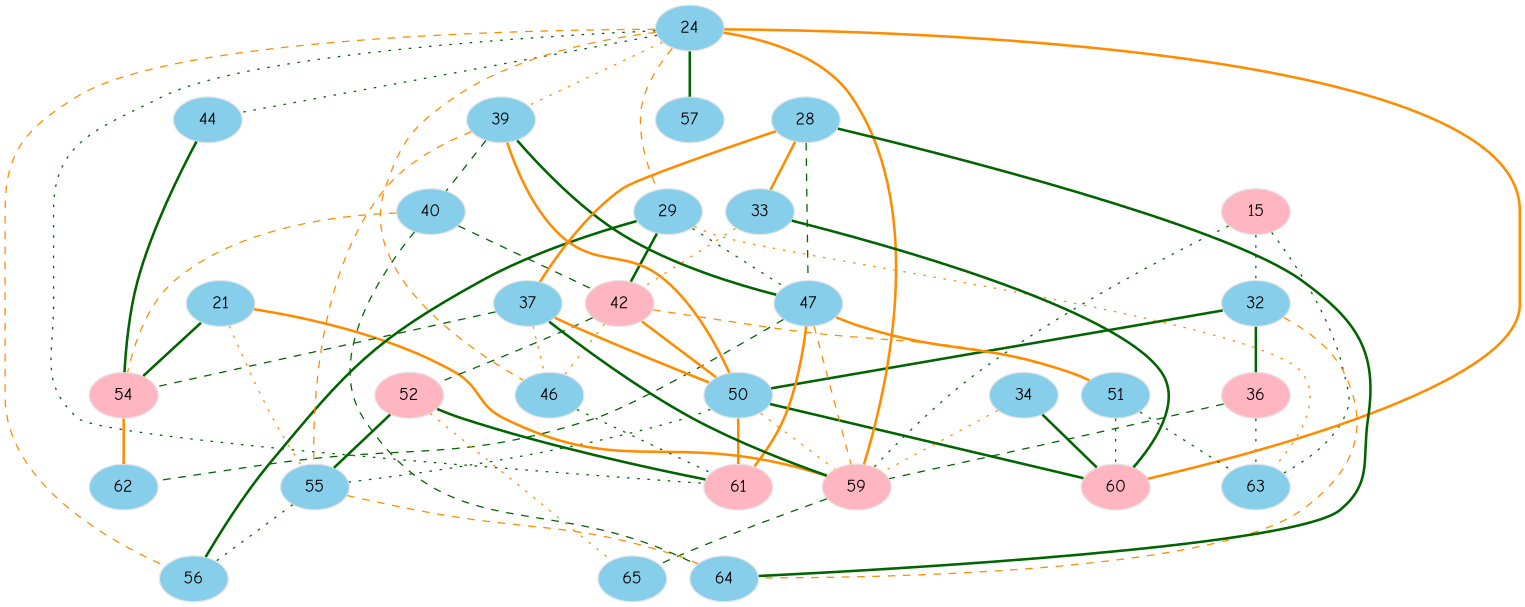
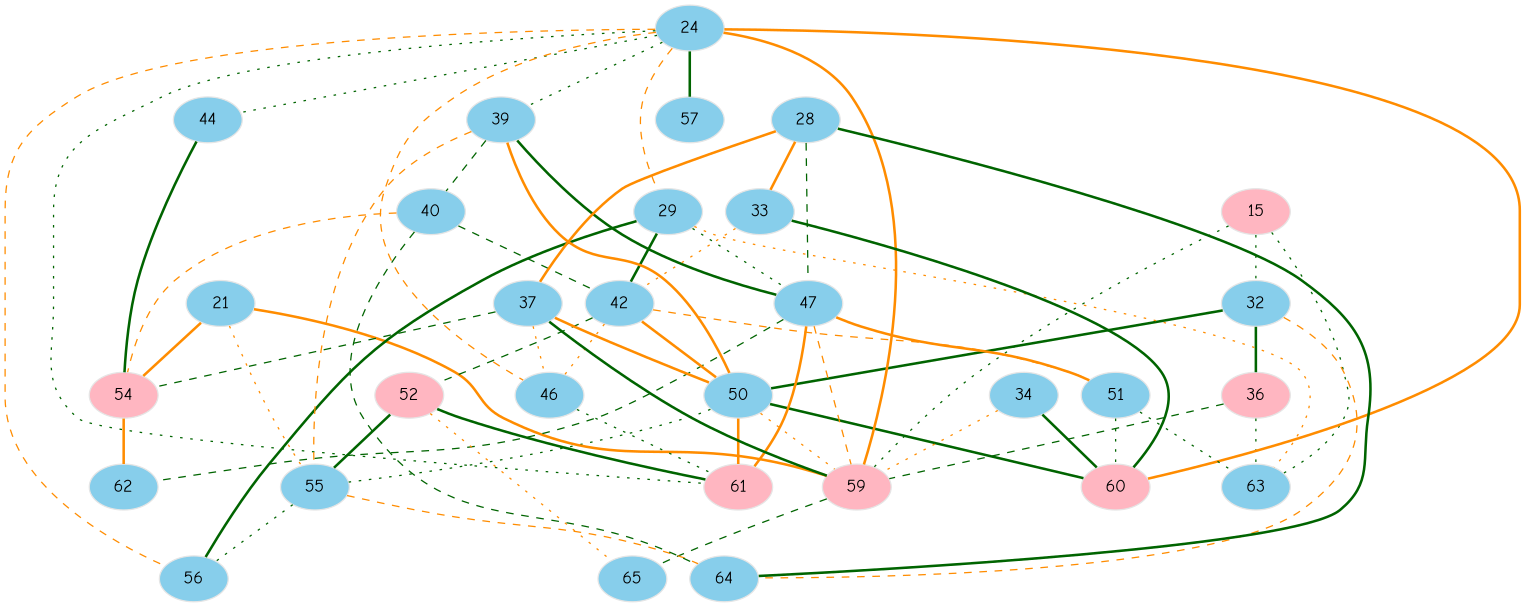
edge "24" -- "39": color darkorange -> darkgreen
node "42": fillcolor lightpink -> skyblue
edge "21" -- "54": color darkgreen -> darkorange
